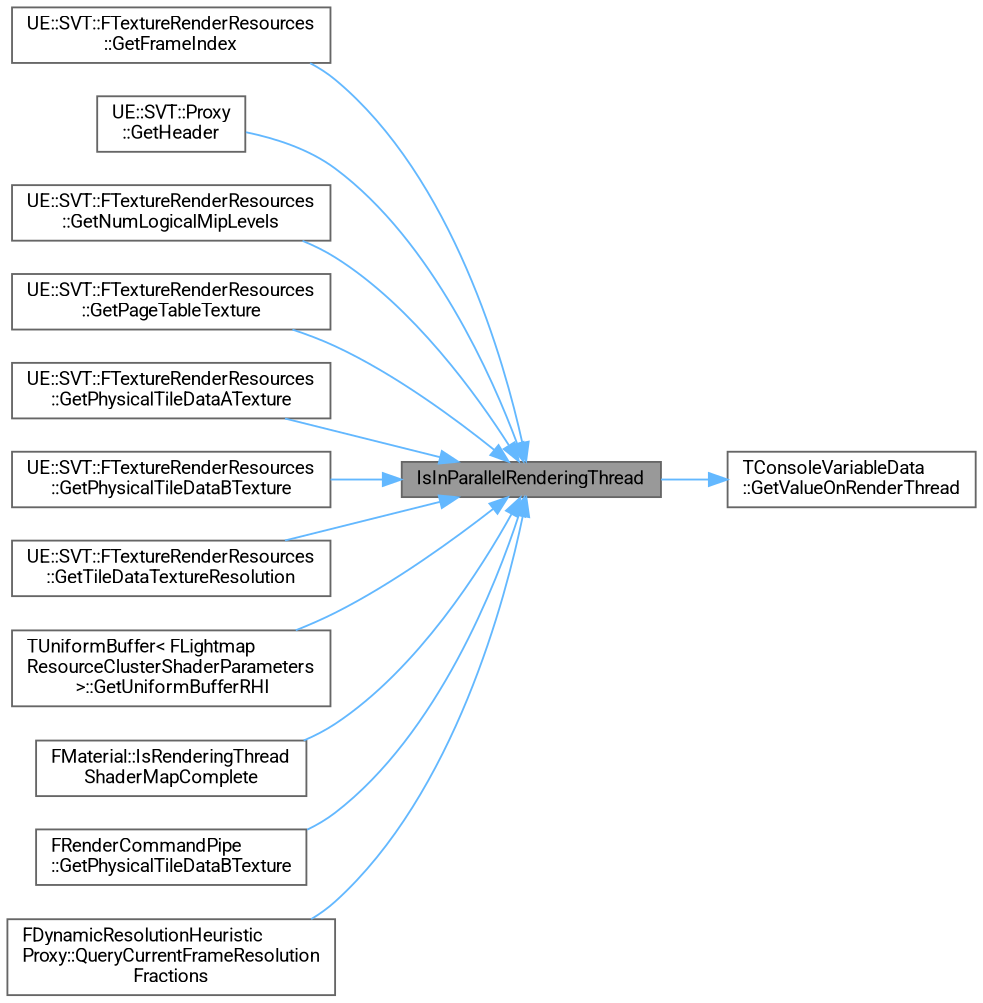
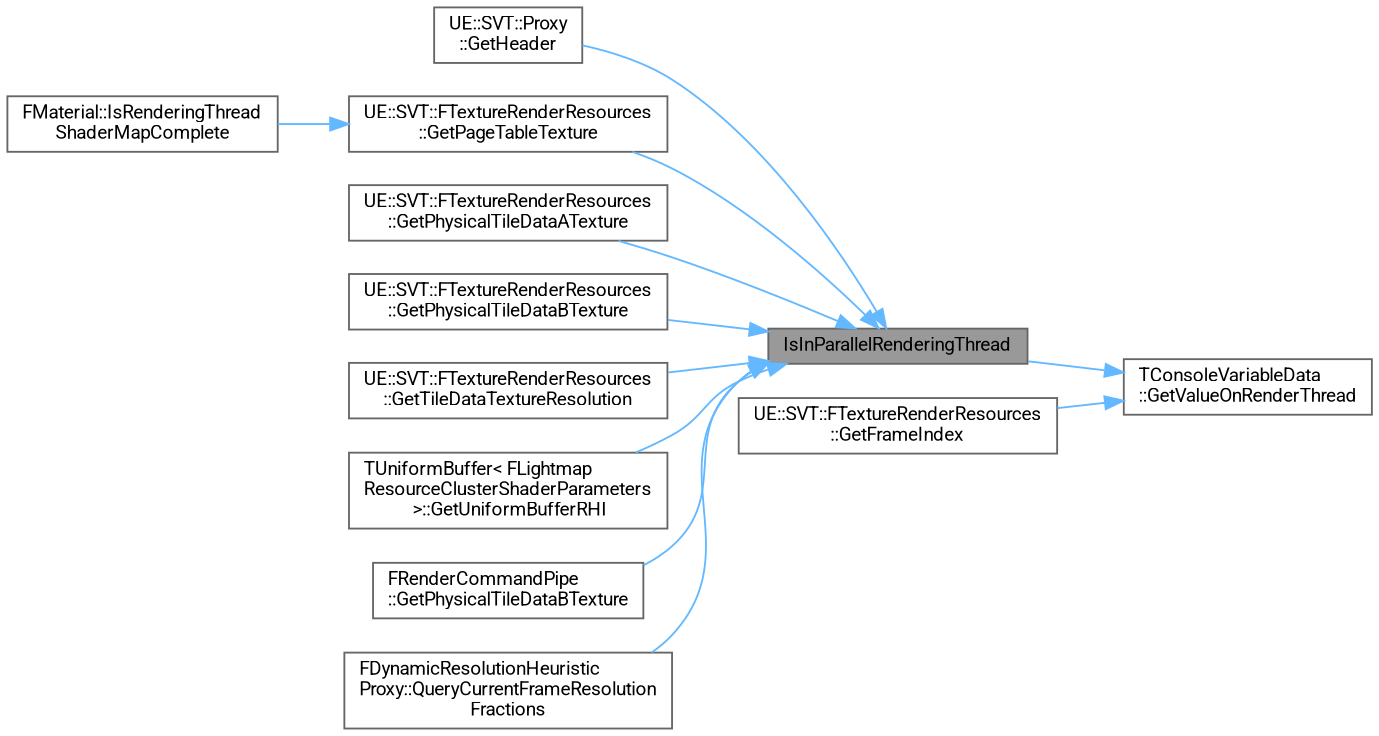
node "UE::SVT::FTextureRenderResources ::GetNumLogicalMipLevels": removed
edge "UE::SVT::FTextureRenderResources ::GetFrameIndex" -> "IsInParallelRenderingThread": now "UE::SVT::FTextureRenderResources ::GetFrameIndex" -> "TConsoleVariableData ::GetValueOnRenderThread"
edge "FMaterial::IsRenderingThread ShaderMapComplete" -> "IsInParallelRenderingThread": now "FMaterial::IsRenderingThread ShaderMapComplete" -> "UE::SVT::FTextureRenderResources ::GetPageTableTexture"
